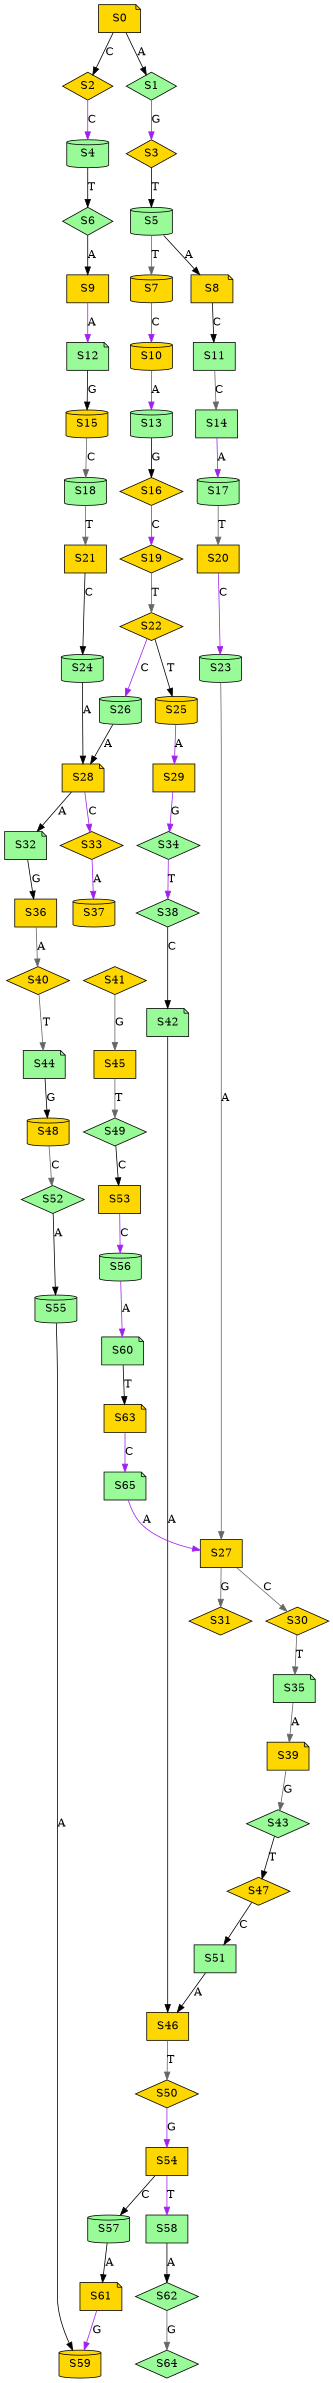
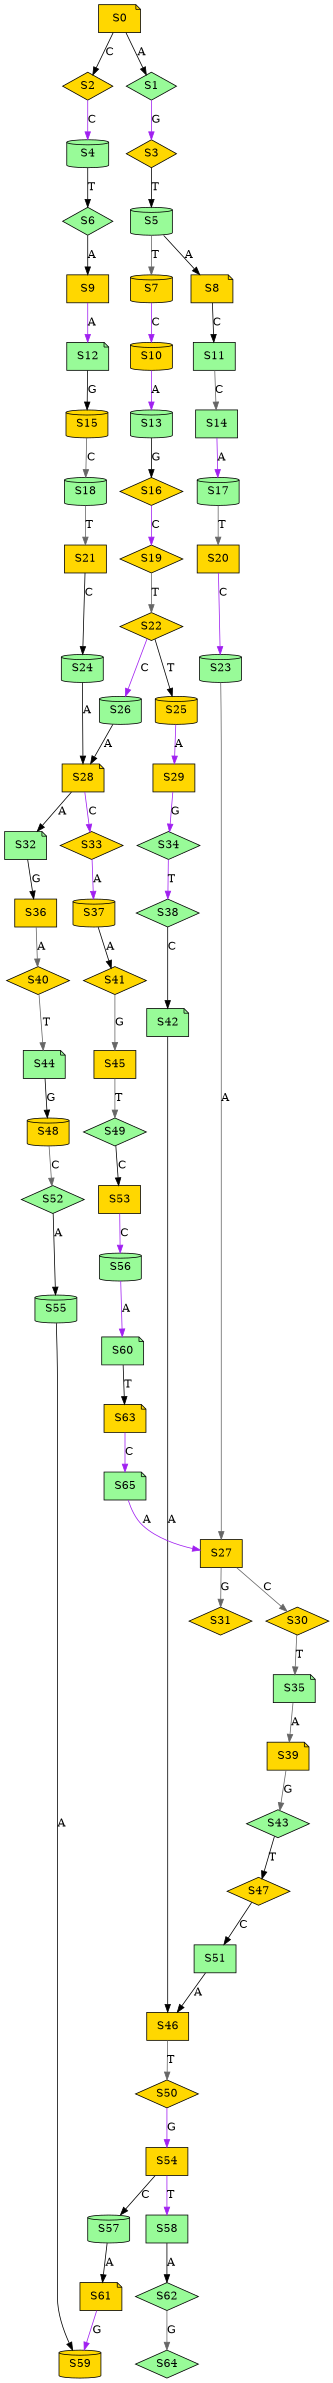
edge "S37" -> "S41": added, label "A"
